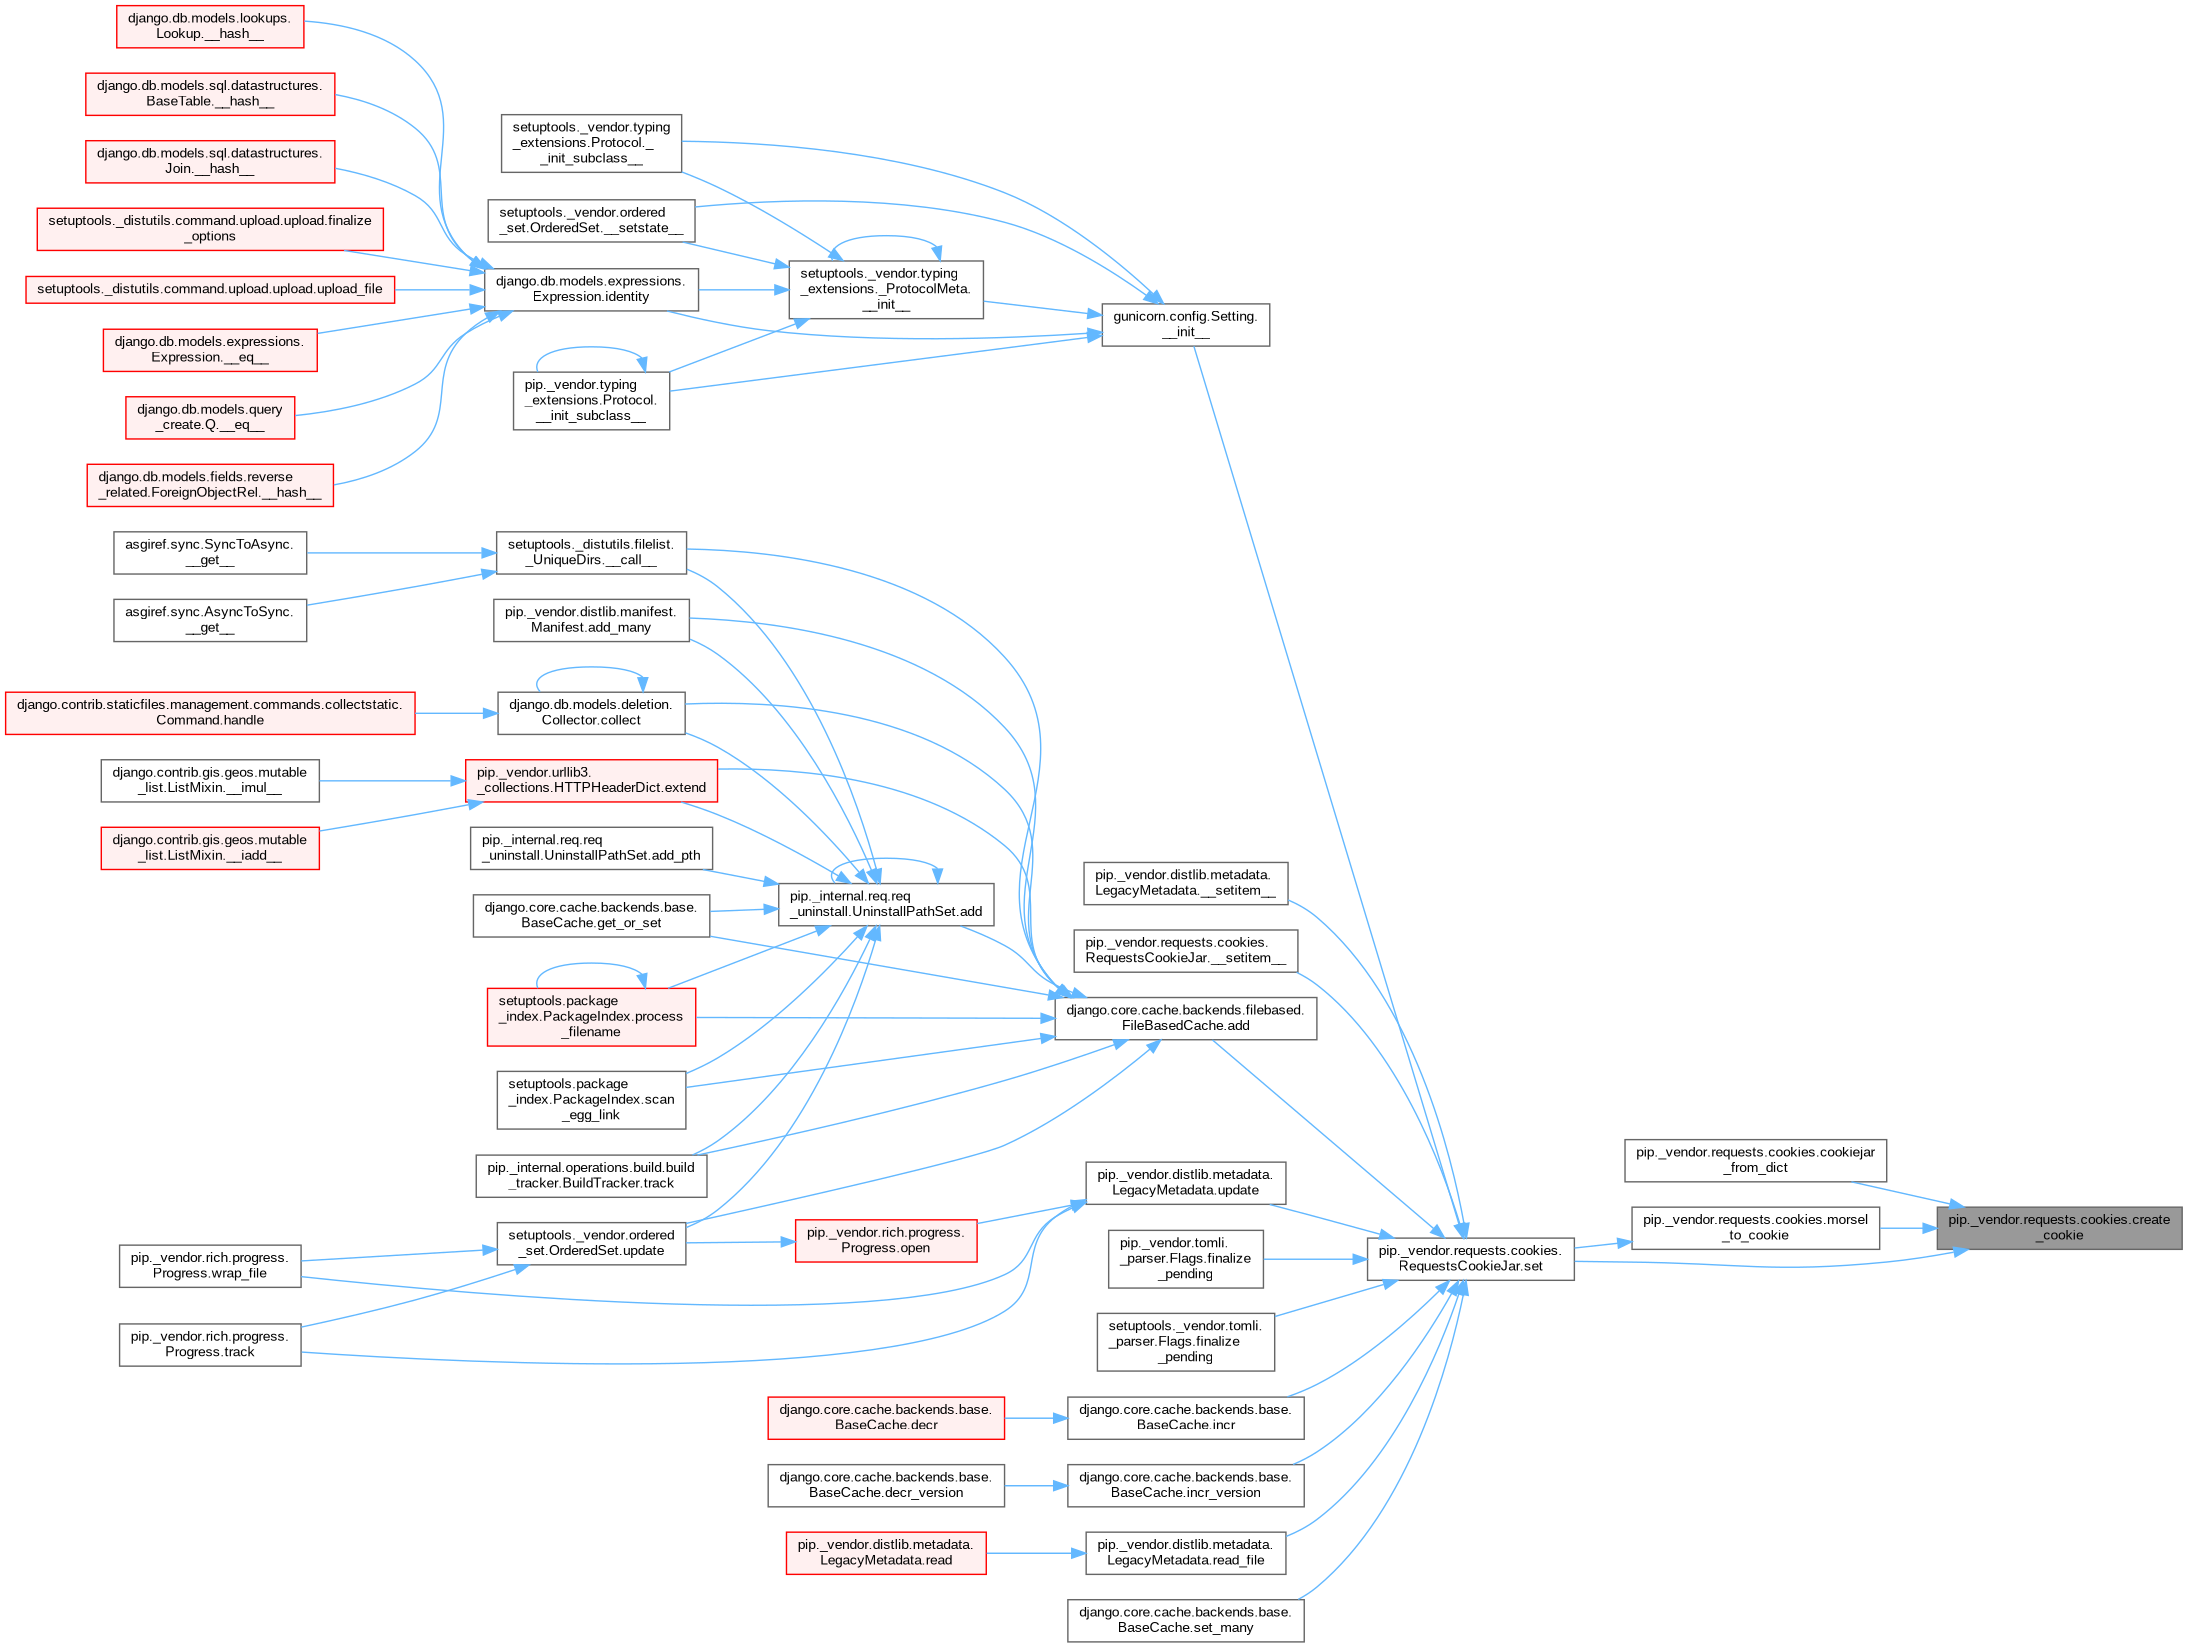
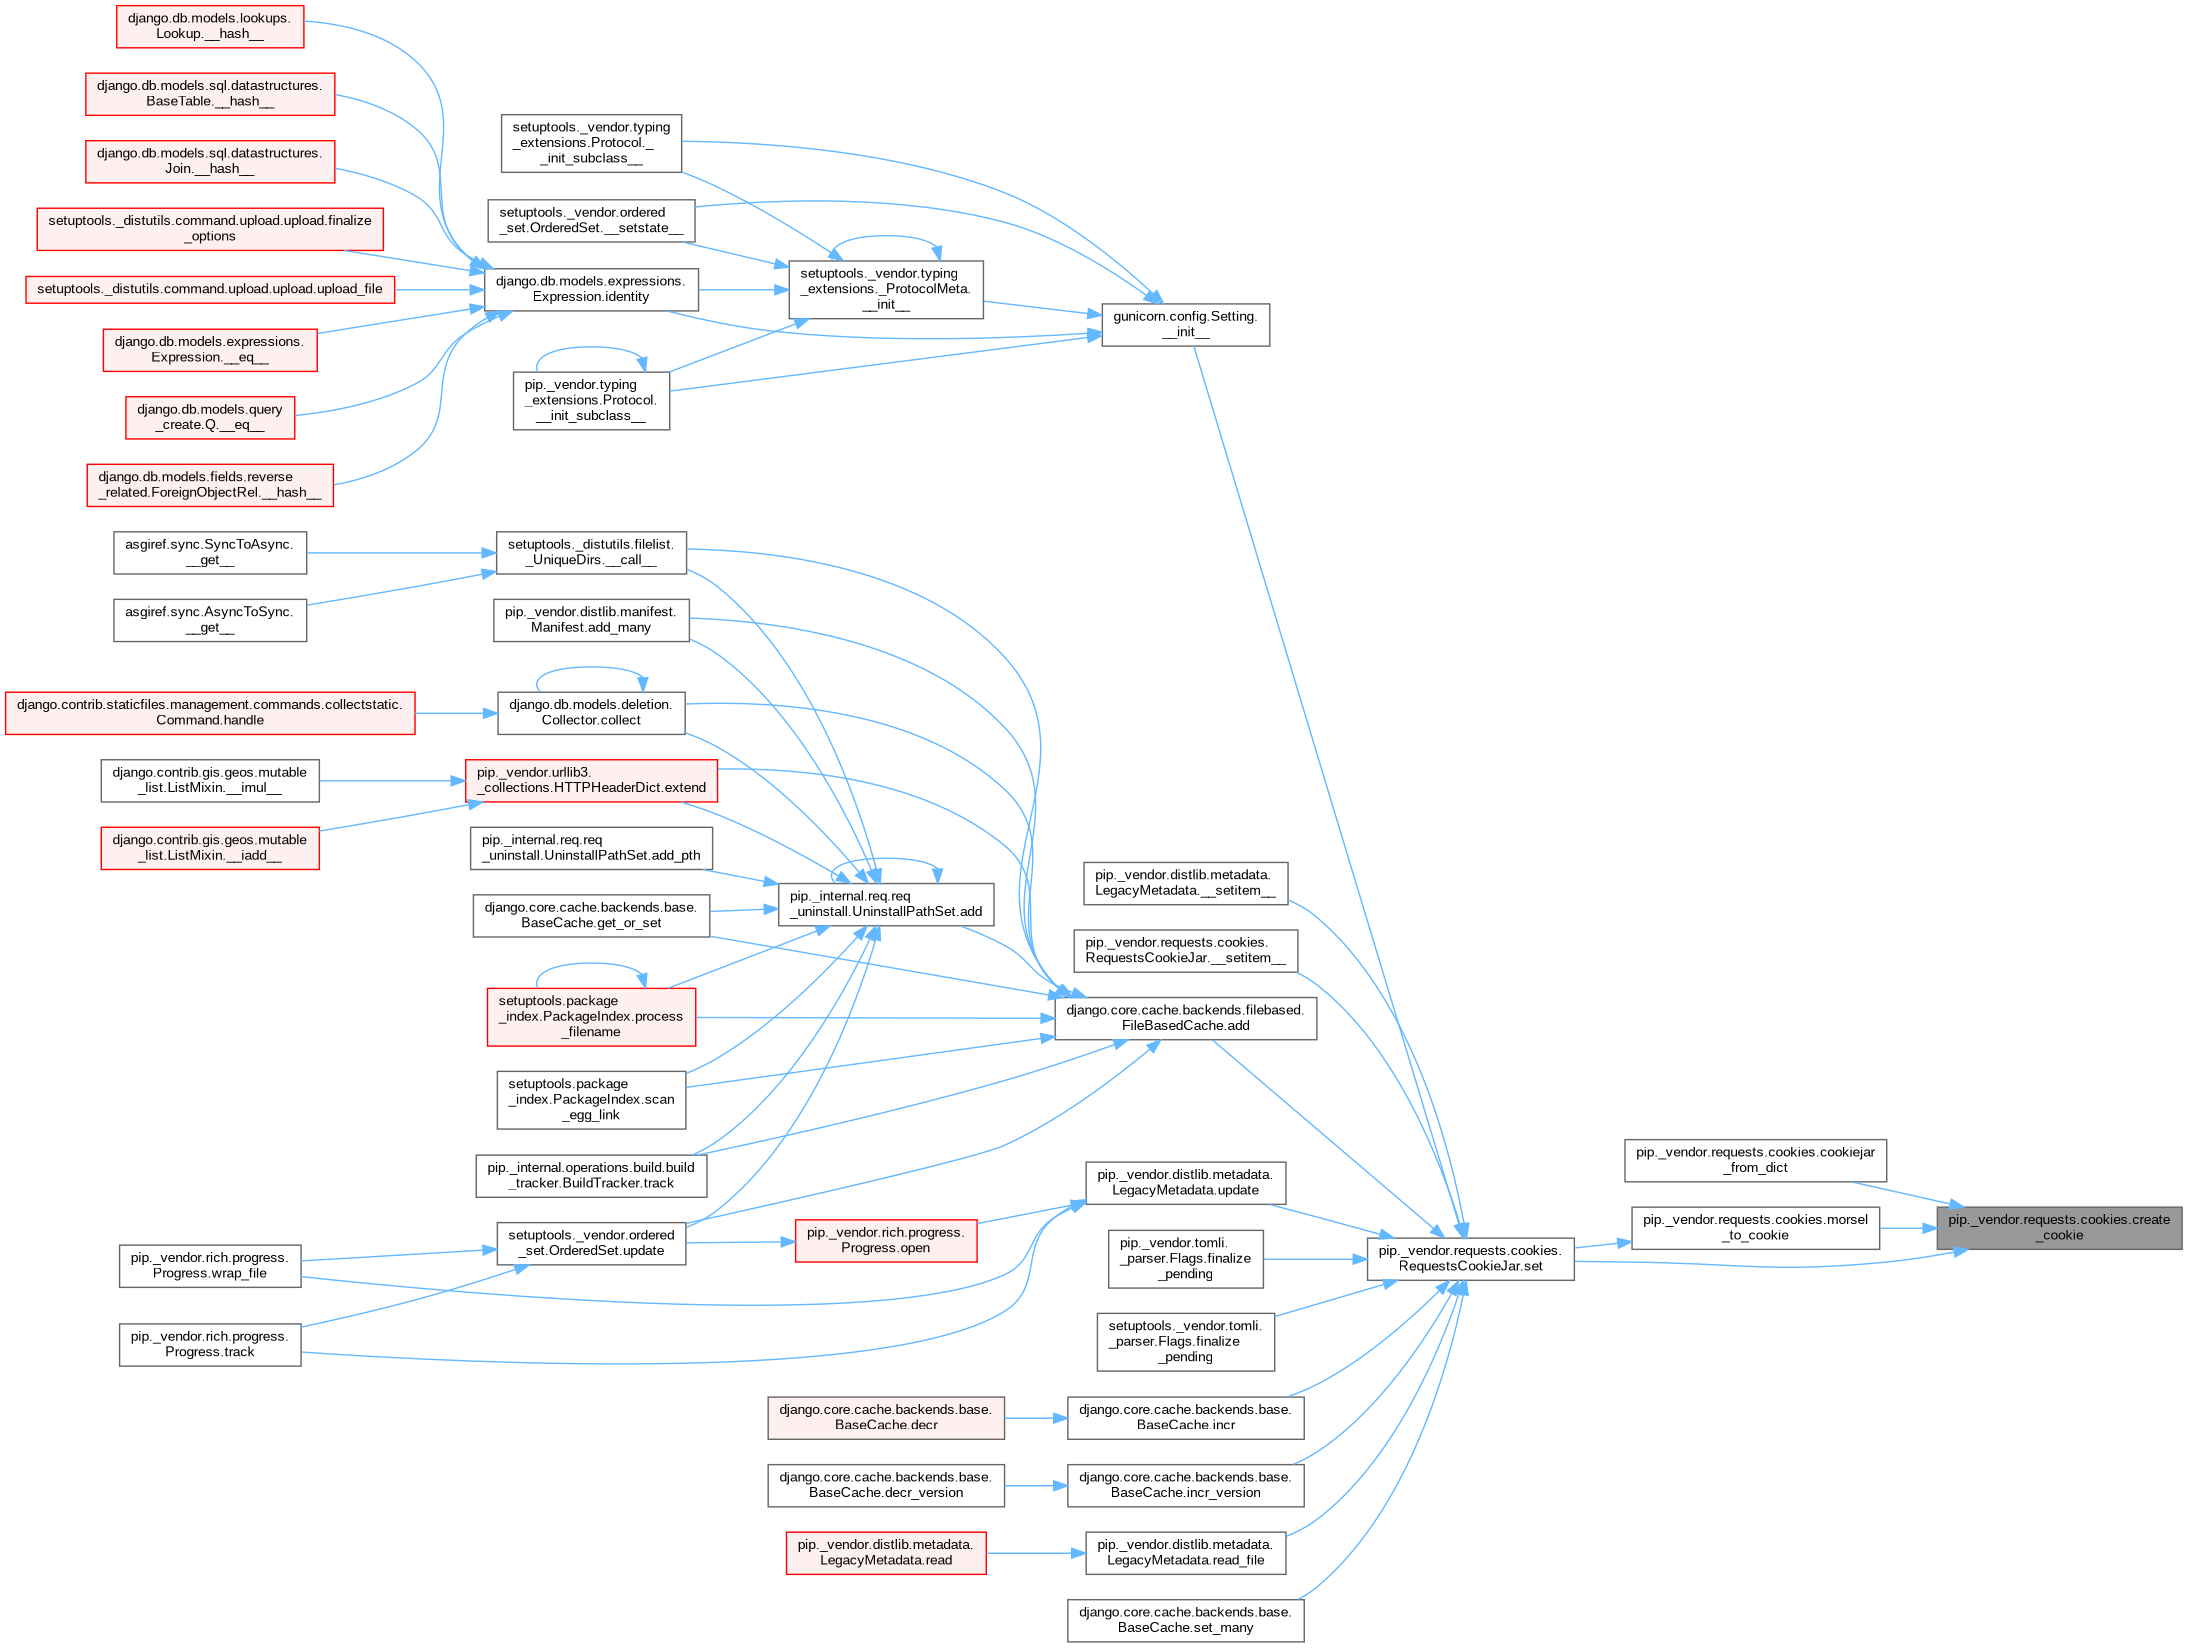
node "django.core.cache.backends.base. BaseCache.decr": color red -> grey40
